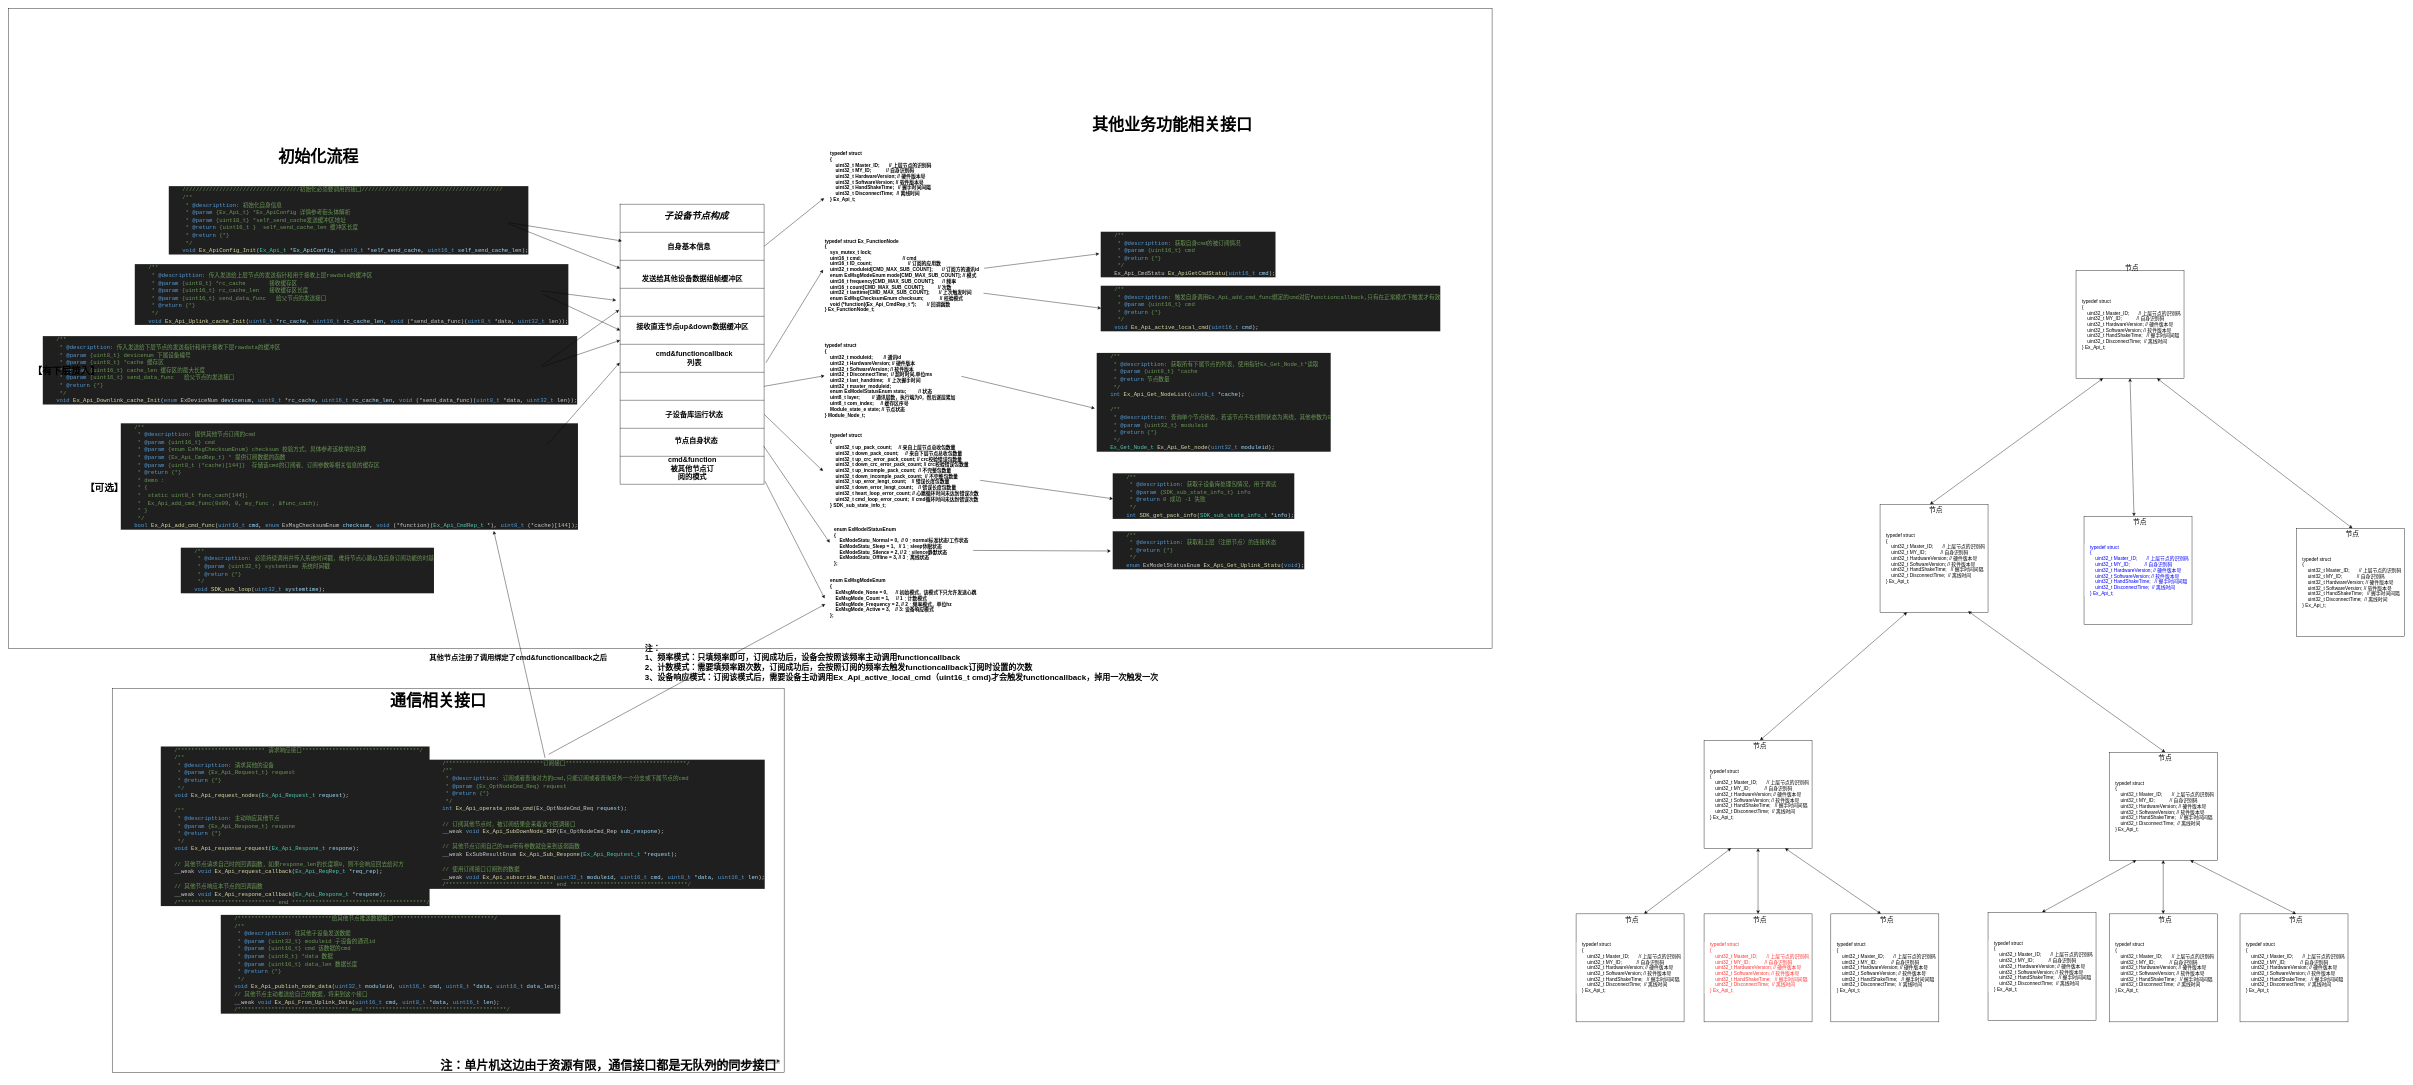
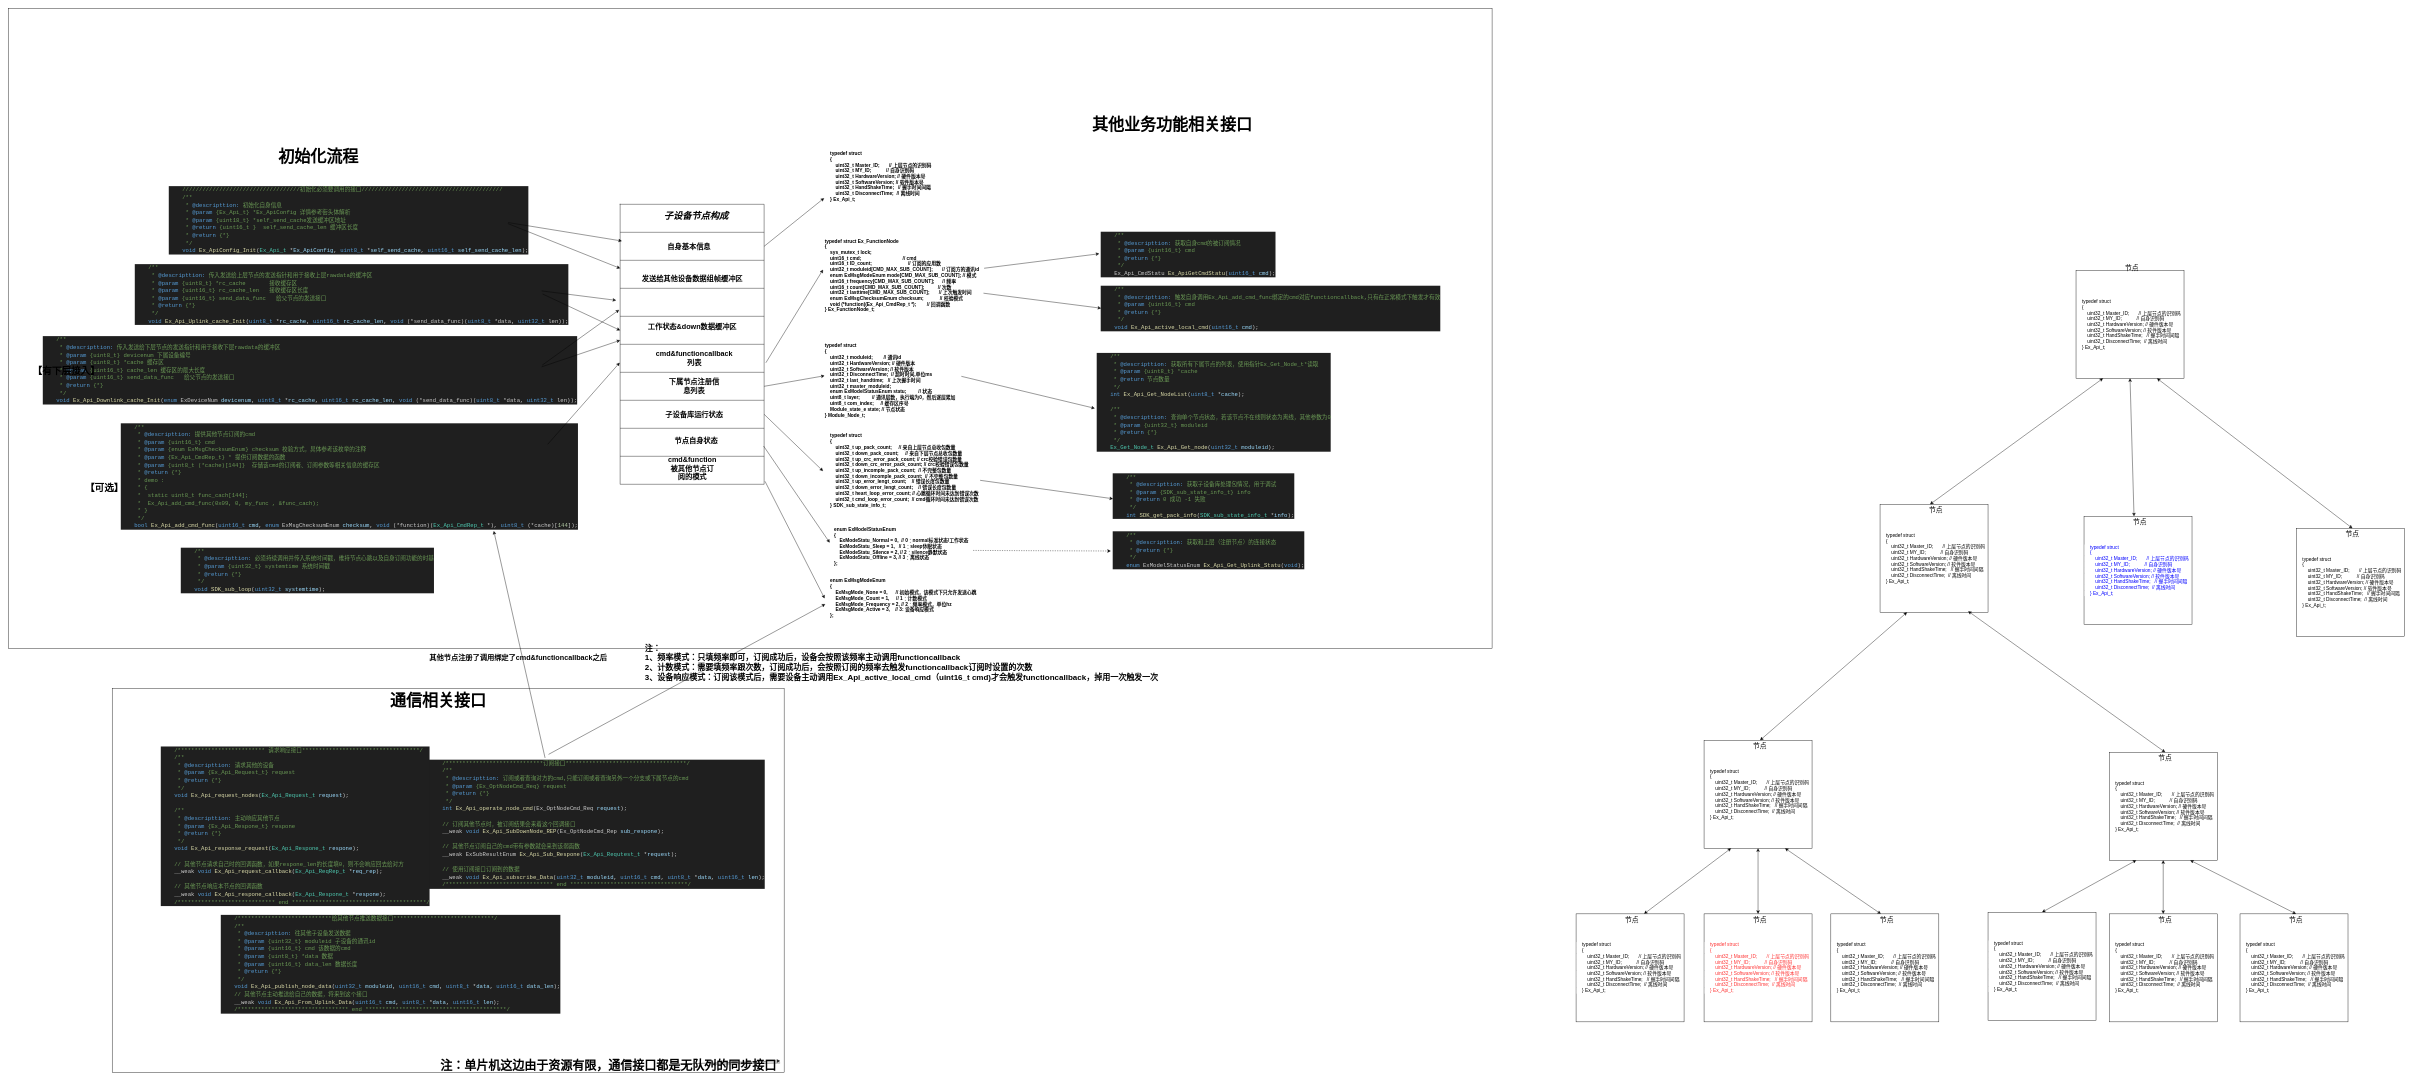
node "接收直连节点up&down数据缓冲区": label "接收直连节点up&down数据缓冲区" -> "工作状态&down数据缓冲区"
node "下属节点注册信息列表": added
edge "enum ExModelStatusEnum { ExModeStatu_Normal = 0, // 0：normal标准状态/工作状态 ExModeStatu_Sleep = 1, // 1：sleep休眠状态 ExModeStatu_Silence = 2, // 2：silence静默状态 ExModeStatu_Offline = 3, // 3：离线状态 };" -> "/** * @descripttion: 获取和上层（注册节点）的连接状态 * @return {*} */ enum ExModelStatusEnum Ex_Api_Get_Uplink_Statu(void);": style solid -> dashed
